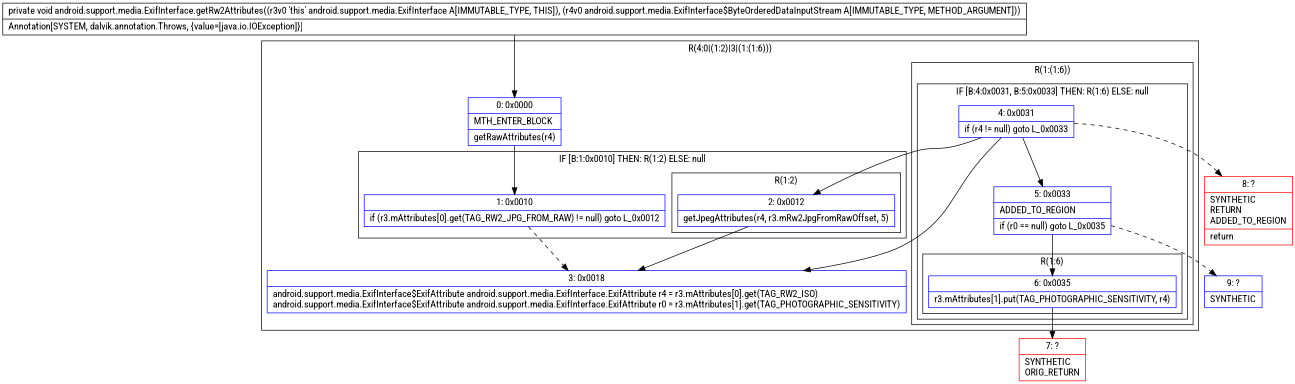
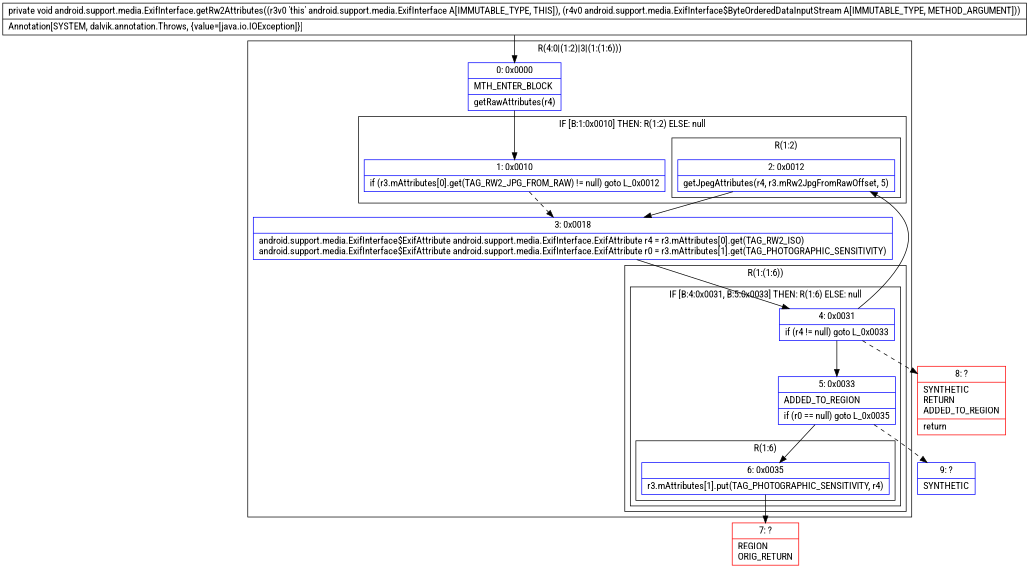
edge "4: 0x0031" -> "3: 0x0018": reversed
node "7: ?": text "SYNTHETIC" -> "REGION"
